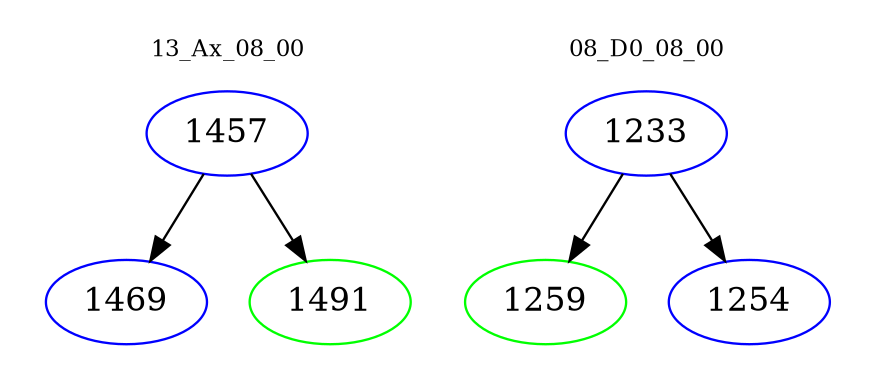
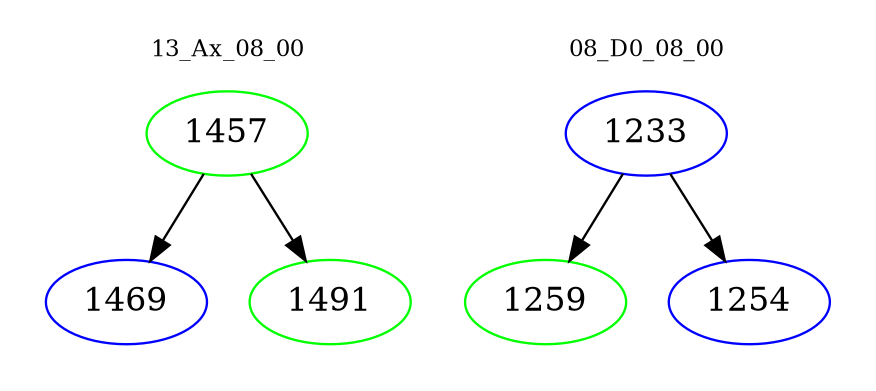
node "1457": color blue -> green
